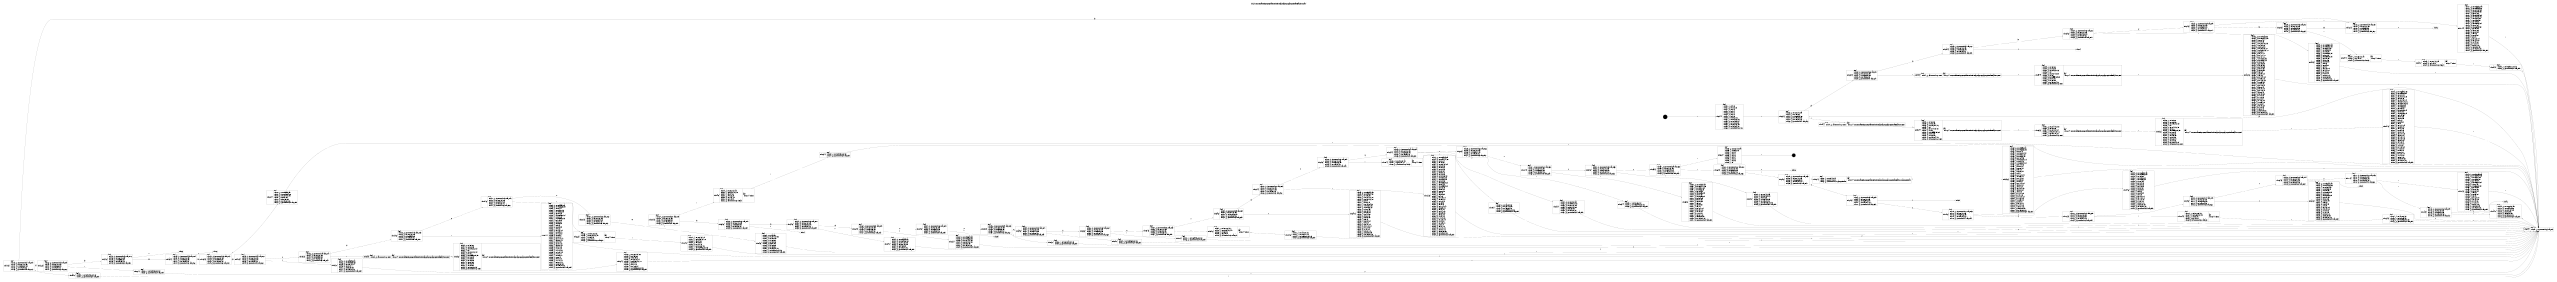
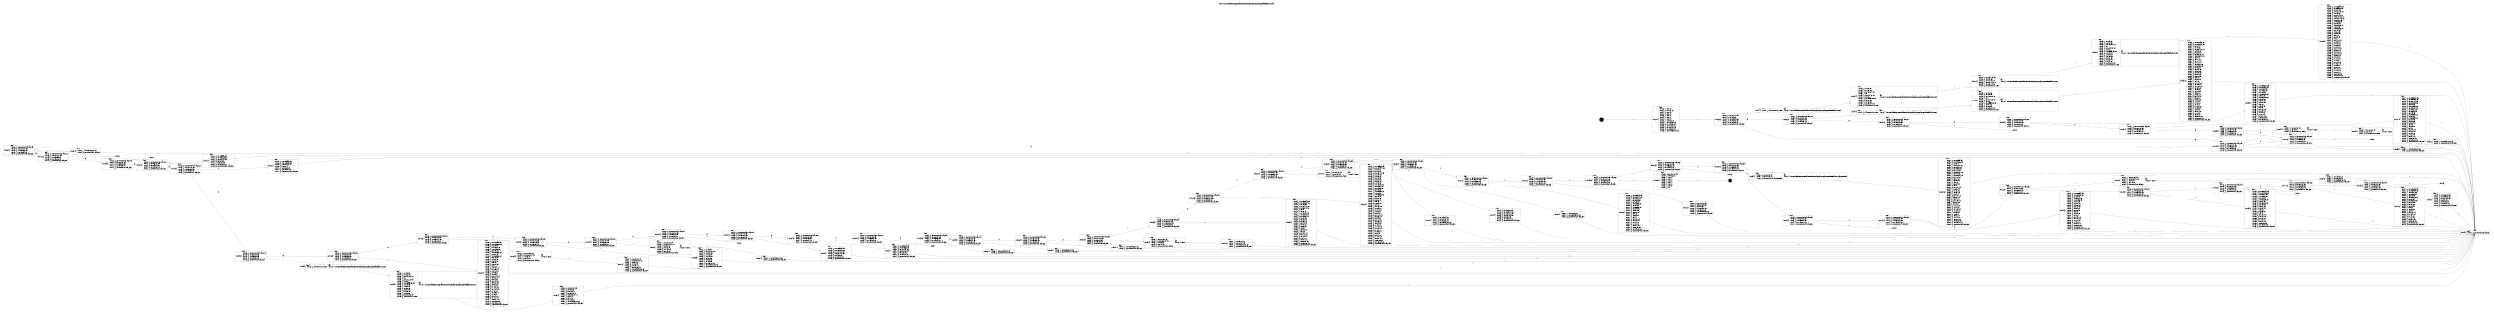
edge "0x40141f [25]" -> "0x401438 [25]": reversed
